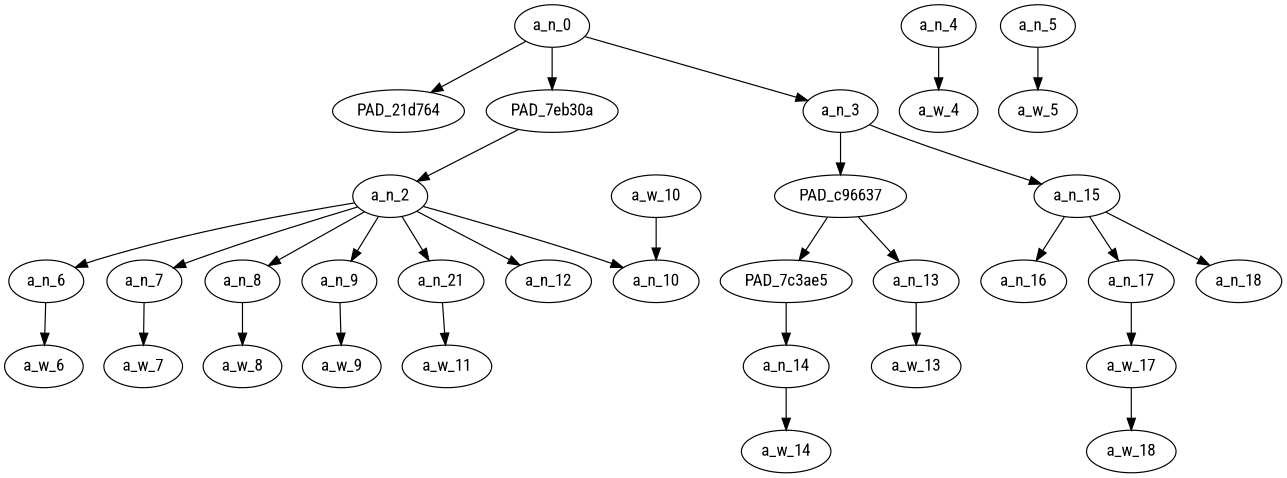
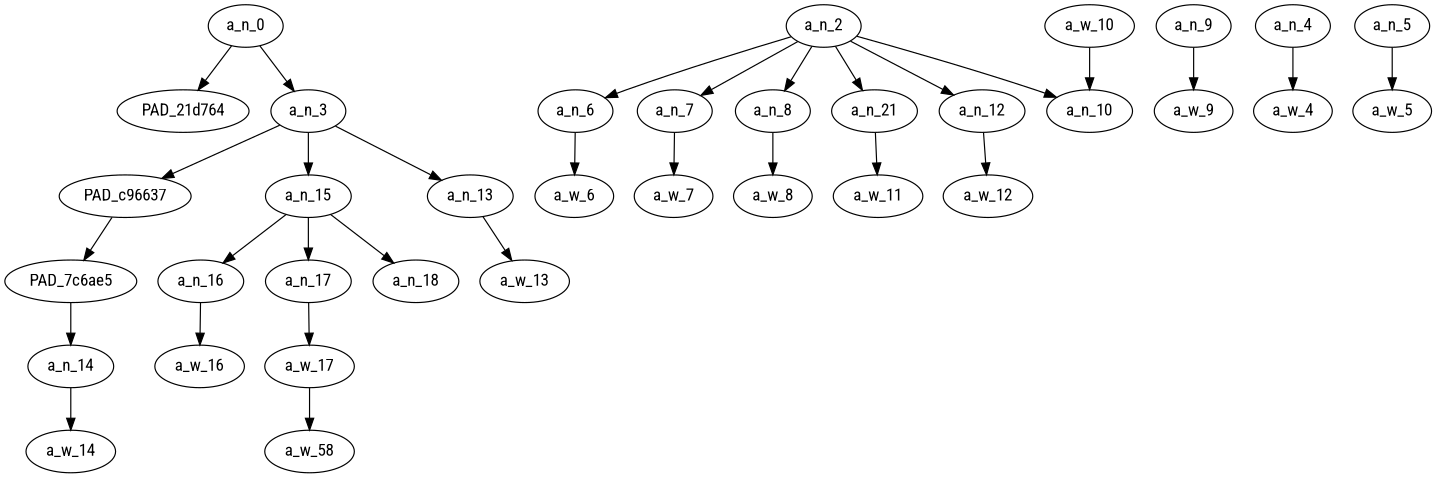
node "PAD_7eb30a": removed
node "a_w_12": added
edge "a_n_2" -> "a_n_9": removed
edge "PAD_c96637" -> "a_n_13": now "a_n_3" -> "a_n_13"
node "PAD_7c3ae5": label "PAD_7c3ae5" -> "PAD_7c6ae5"
node "a_w_16": added
node "a_w_18": label "a_w_18" -> "a_w_58"
